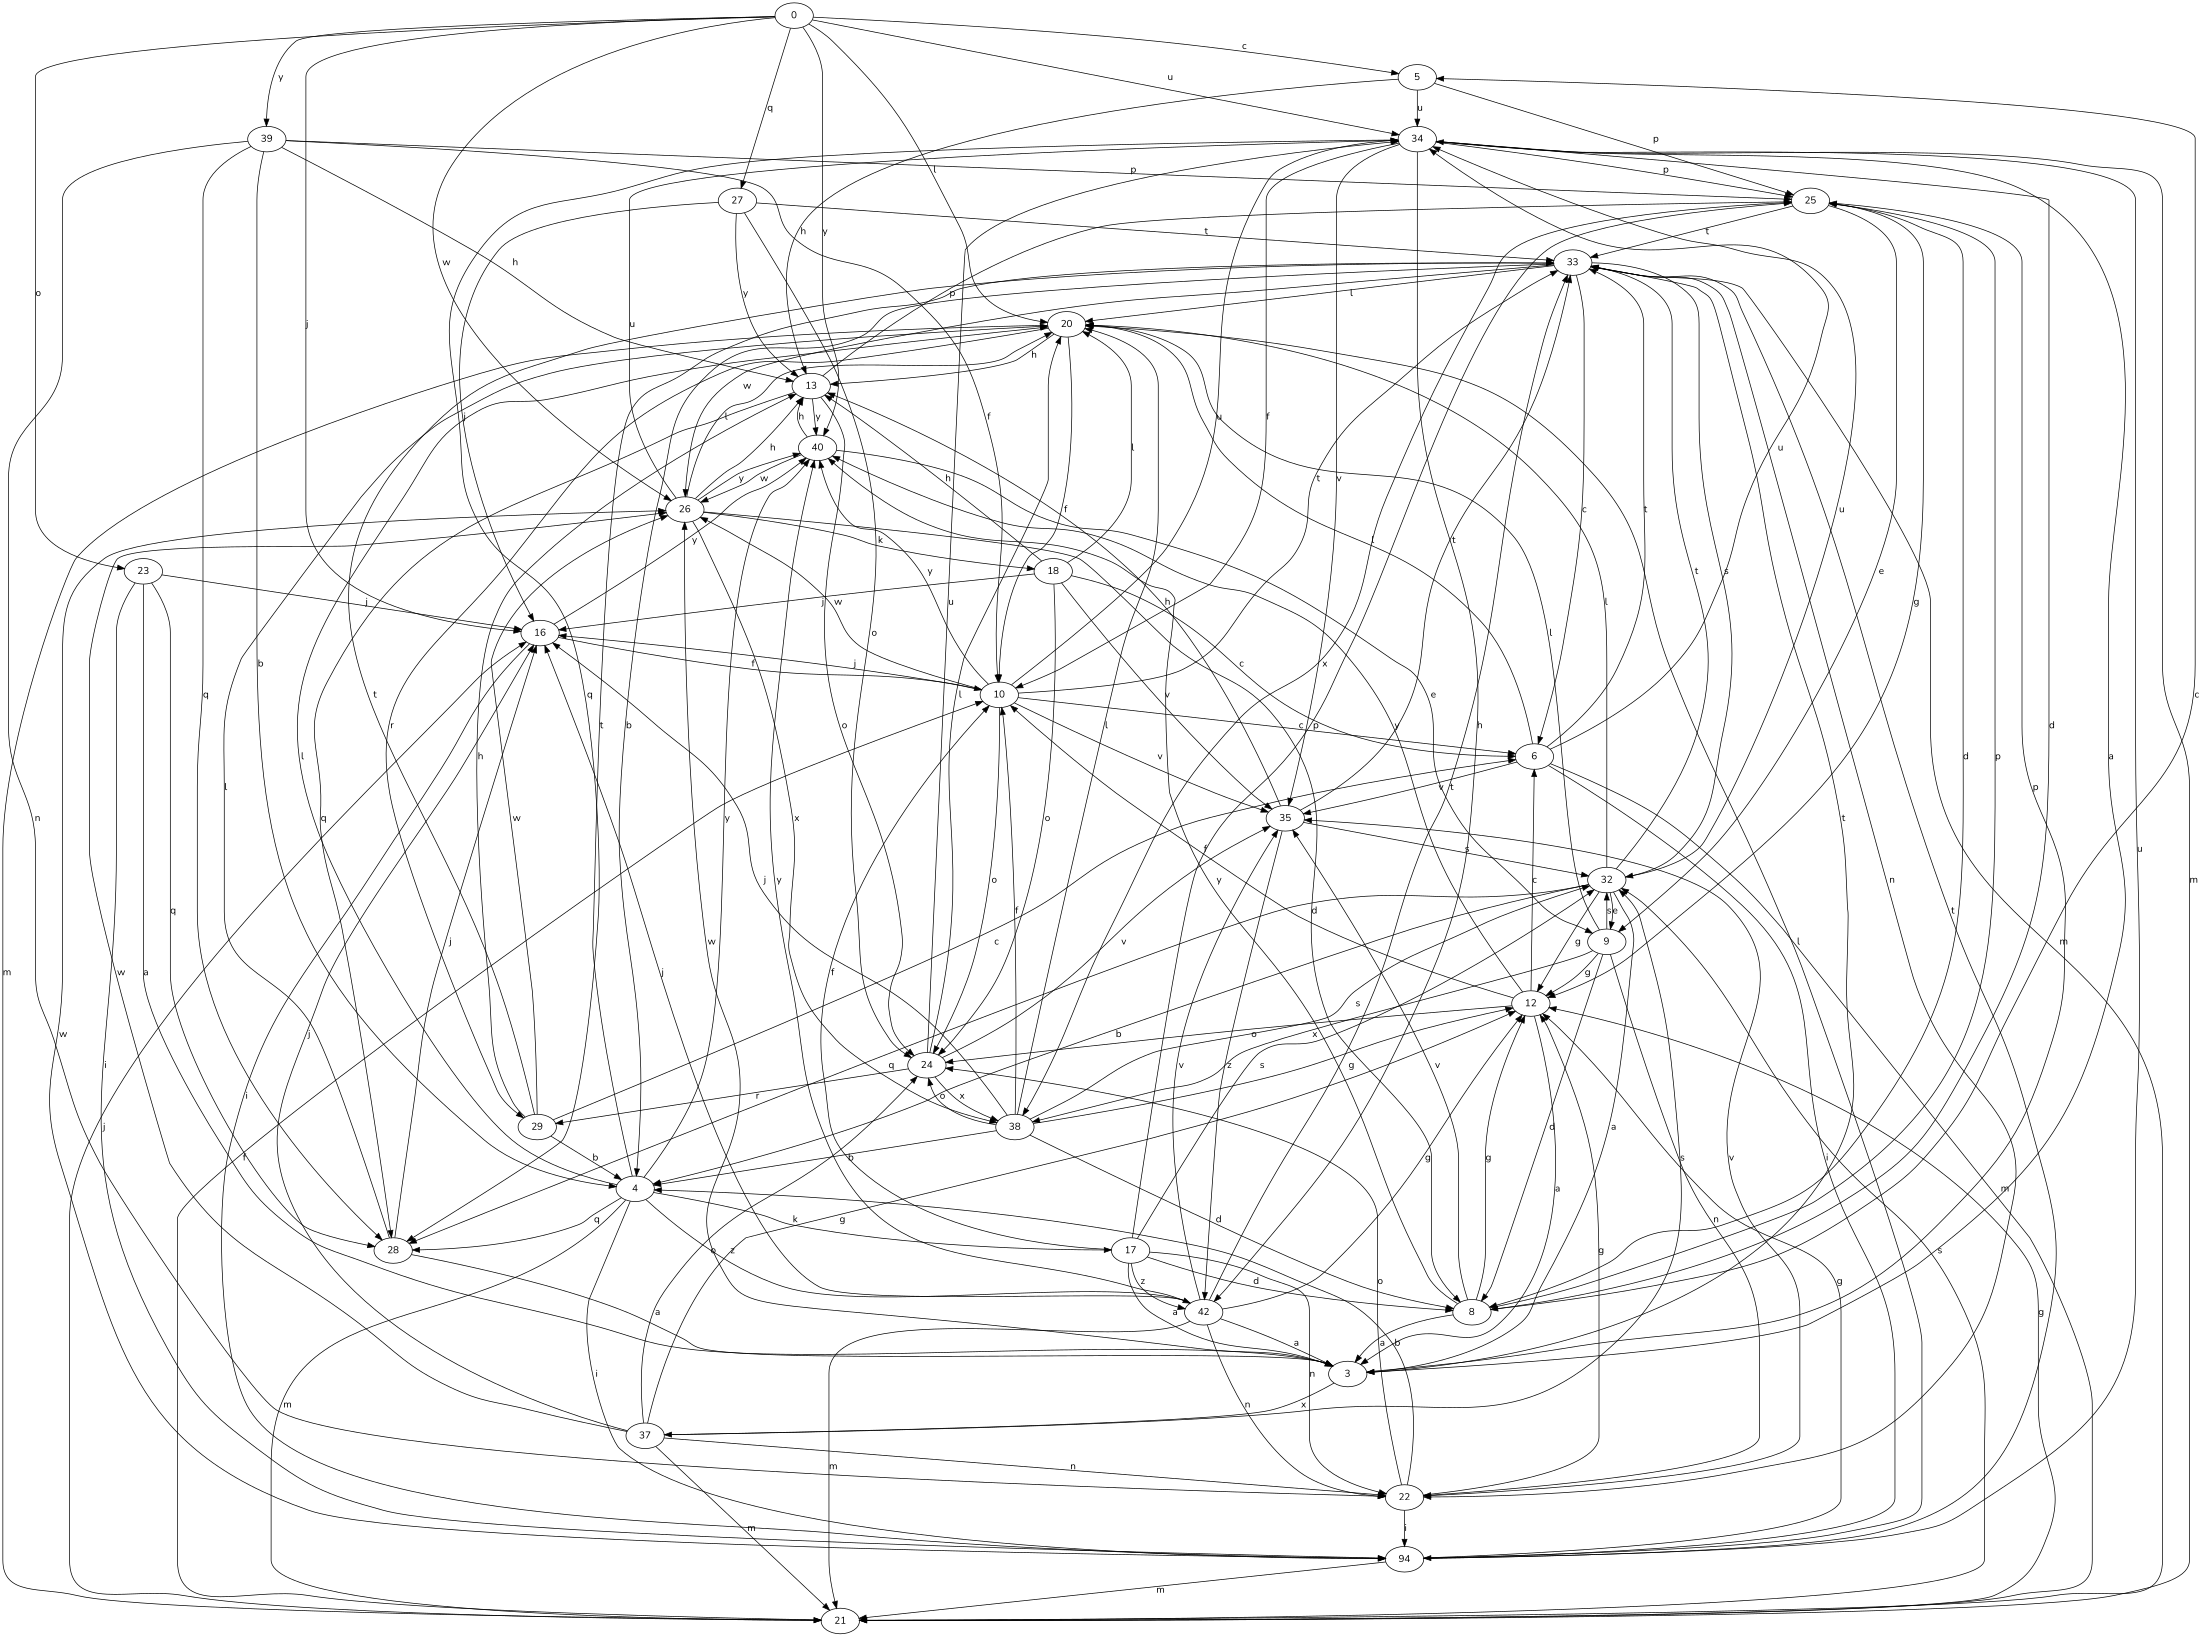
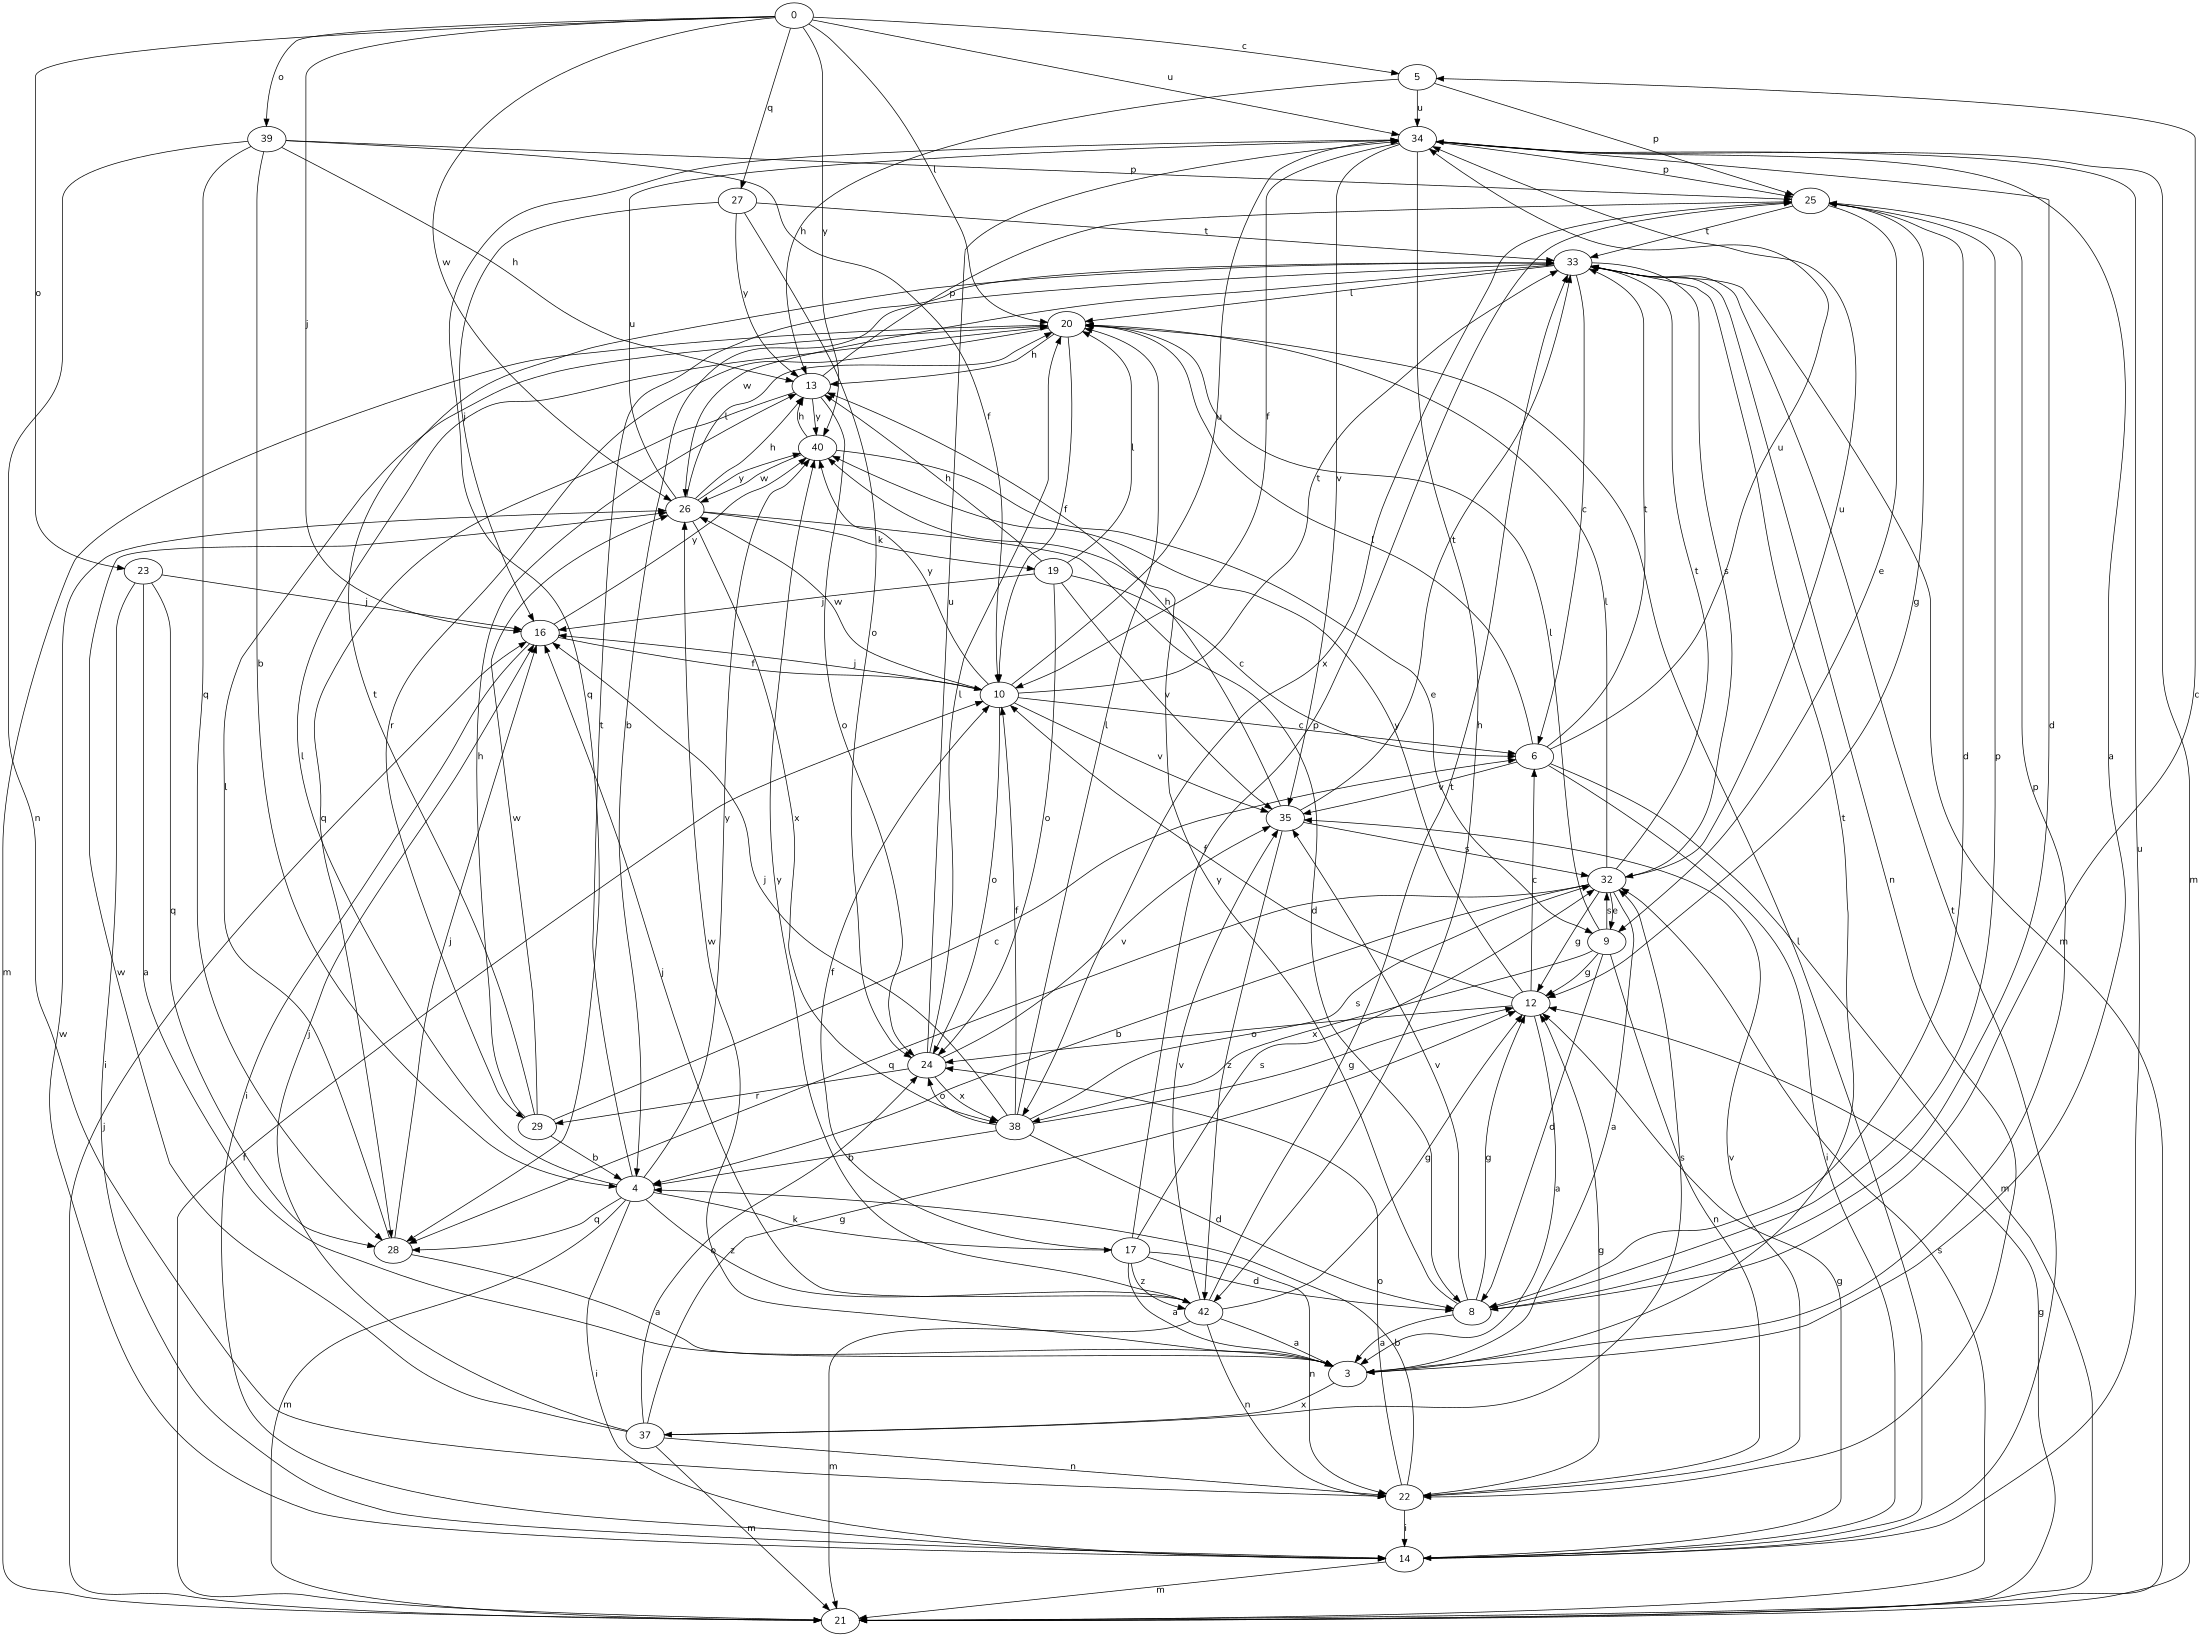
edge "0" -> "39": label "y" -> "o"
node "18": label "18" -> "19"
node "94": label "94" -> "14"
